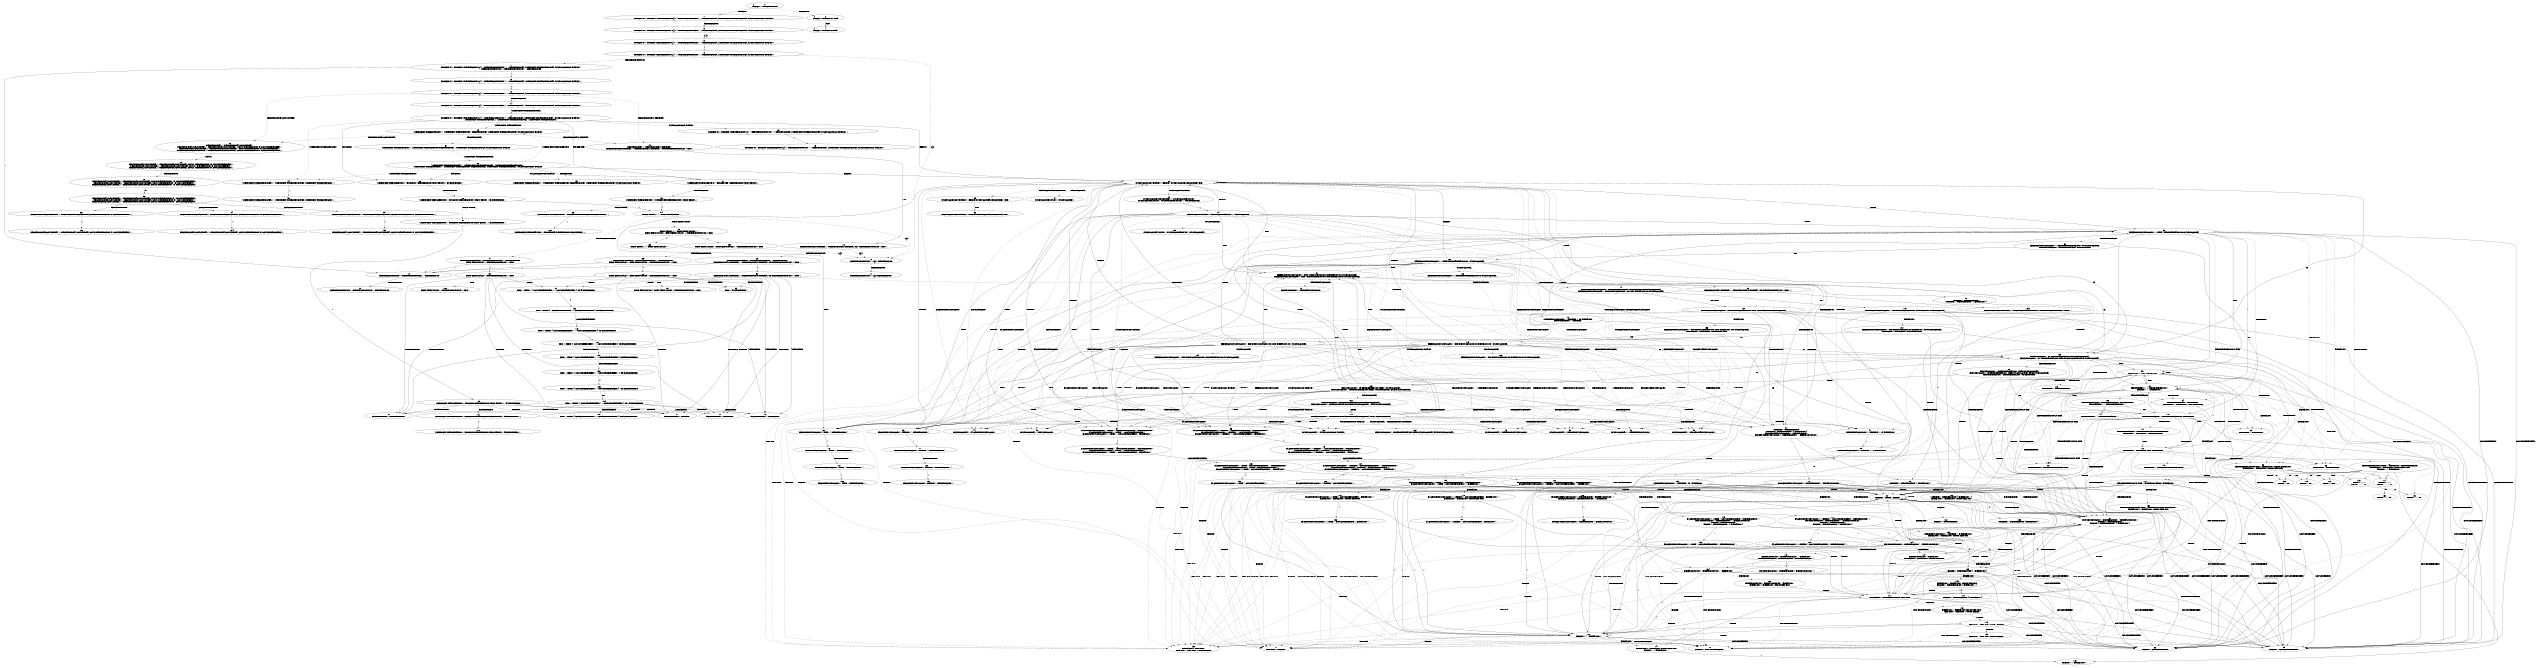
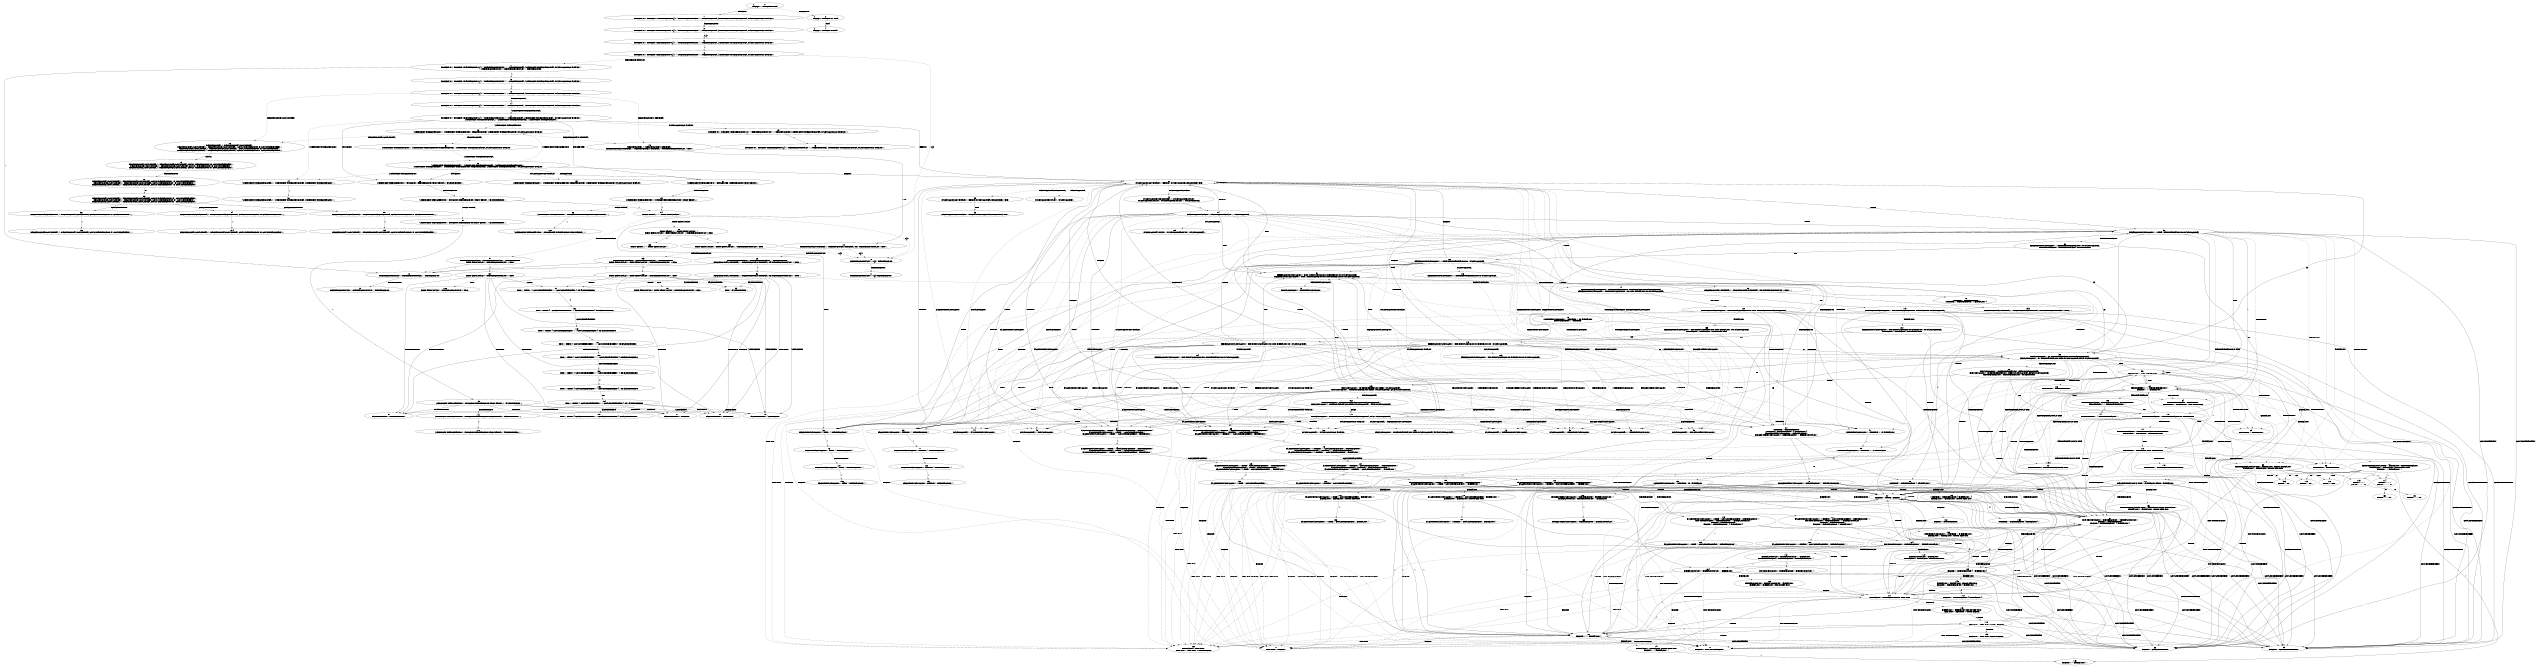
edge "58 RELOP_NOT -> NOT . RELOP_NOT" -> "151 RELOP -> '>' '=' .": now "58 RELOP_NOT -> NOT . RELOP_NOT" -> "69 EXPRESION -> TERMINO . TERMINO -> TERMINO . MULOP FACTOR"
edge "109 RELOP_EXPRESION -> RELOP_EXPRESION OR . RELOP_AND" -> "148 RELOP_AND -> RELOP_AND AND RELOP_NOT .": now "110 RELOP_AND -> RELOP_AND AND . RELOP_NOT" -> "148 RELOP_AND -> RELOP_AND AND RELOP_NOT ."
edge "57 FACTOR -> ADDOP . FACTOR" -> "71 TERMINO -> FACTOR .": now "164 EXPRESION_LISTA -> EXPRESION_LISTA ',' . EXPRESION" -> "71 TERMINO -> FACTOR ."
edge "117 RELOP_EXPRESION_SIMPLE -> EXPRESION RELOP . EXPRESION" -> "59 FACTOR -> CONSTANTE_ENTERA .": label "CONSTANTE_FOR" -> "CONSTANTE_ENTERA"
